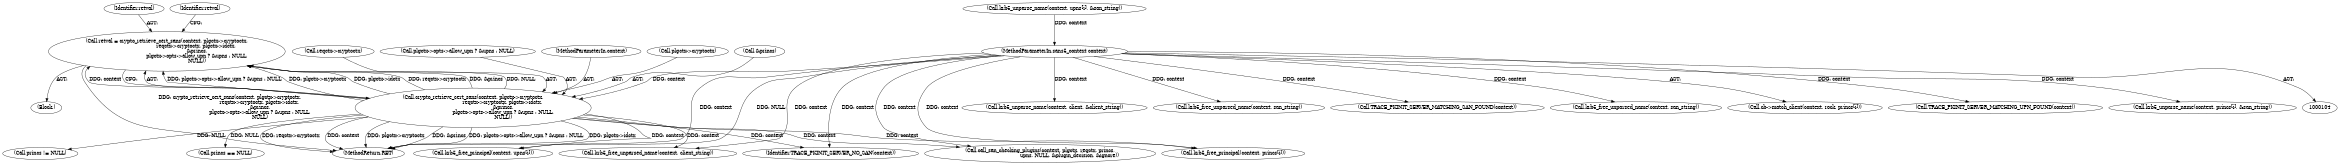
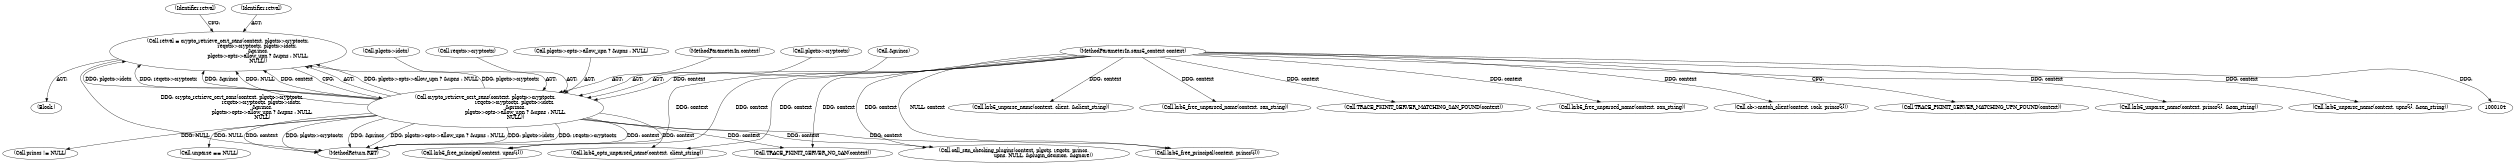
edge "(Call,krb5_unparse_name(context, upns[i], &san_string))" -> "(MethodParameterIn,sans5_context context)": reversed
node "(Call,plgctx->idctx)": added
edge "(MethodParameterIn,sans5_context context)" -> "(Call,cb->match_client(context, rock, princs[i]))": label "AST: " -> "DDG: context"
edge "(MethodParameterIn,sans5_context context)" -> "(Call,TRACE_PKINIT_SERVER_MATCHING_UPN_FOUND(context))": label "DDG: context" -> "CFG: "
edge "(MethodParameterIn,sans5_context context)" -> "1000104": label "AST: " -> "DDG: "
edge "(MethodParameterIn,sans5_context context)" -> "(Call,krb5_free_principal(context, upns[i]))": label "DDG: NULL" -> "DDG: context"
edge "(MethodParameterIn,sans5_context context)" -> "(Call,krb5_free_principal(context, princs[i]))": label "DDG: context" -> "NULL: context"
node "(Call,princs == NULL)": label "(Call,princs == NULL)" -> "(Call,unparse == NULL)"
node "(Call,krb5_free_unparsed_name(context, client_string))": label "(Call,krb5_free_unparsed_name(context, client_string))" -> "(Call,krb5_opts_unparsed_name(context, client_string))"
node "(Identifier,TRACE_PKINIT_SERVER_NO_SAN(context))": label "(Identifier,TRACE_PKINIT_SERVER_NO_SAN(context))" -> "(Call,TRACE_PKINIT_SERVER_NO_SAN(context))"
